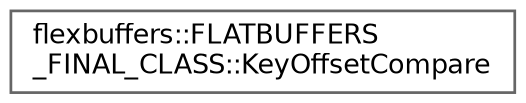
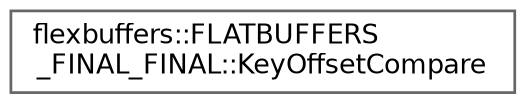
node "flexbuffers::FLATBUFFERS _FINAL_CLASS::KeyOffsetCompare": label "flexbuffers::FLATBUFFERS _FINAL_CLASS::KeyOffsetCompare" -> "flexbuffers::FLATBUFFERS _FINAL_FINAL::KeyOffsetCompare"
